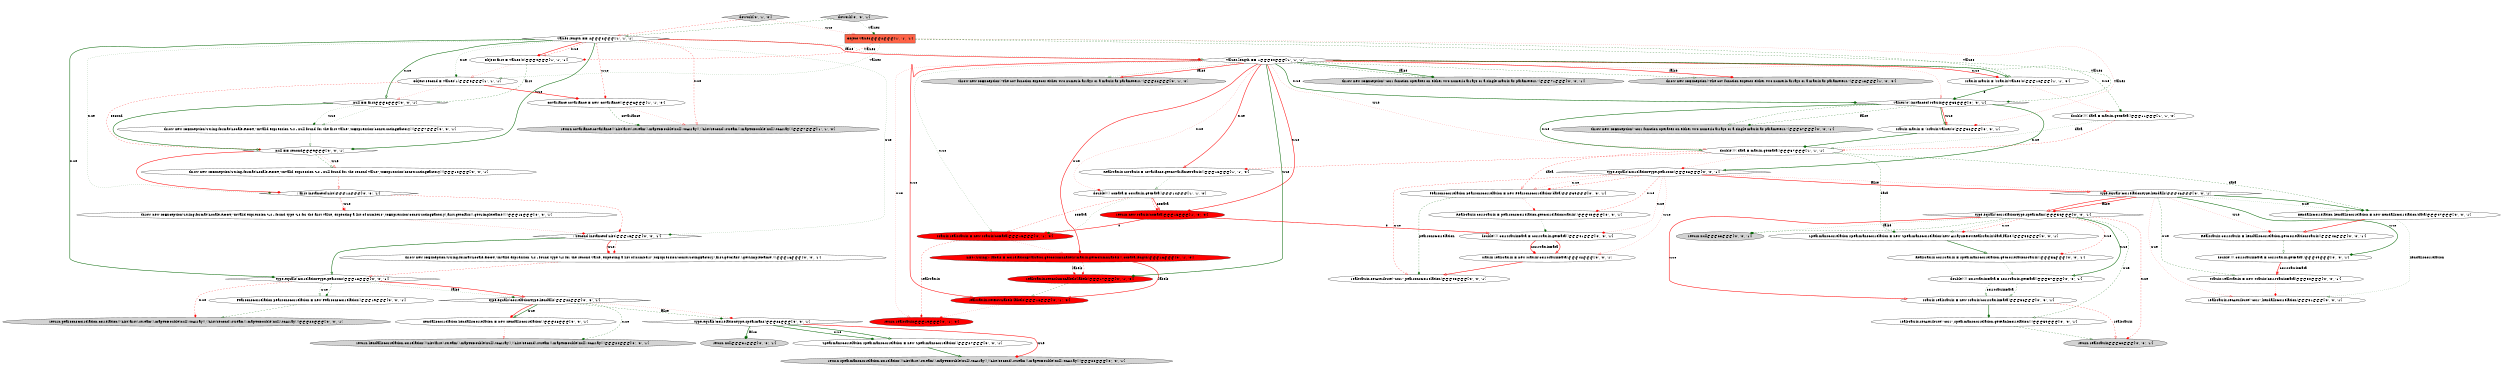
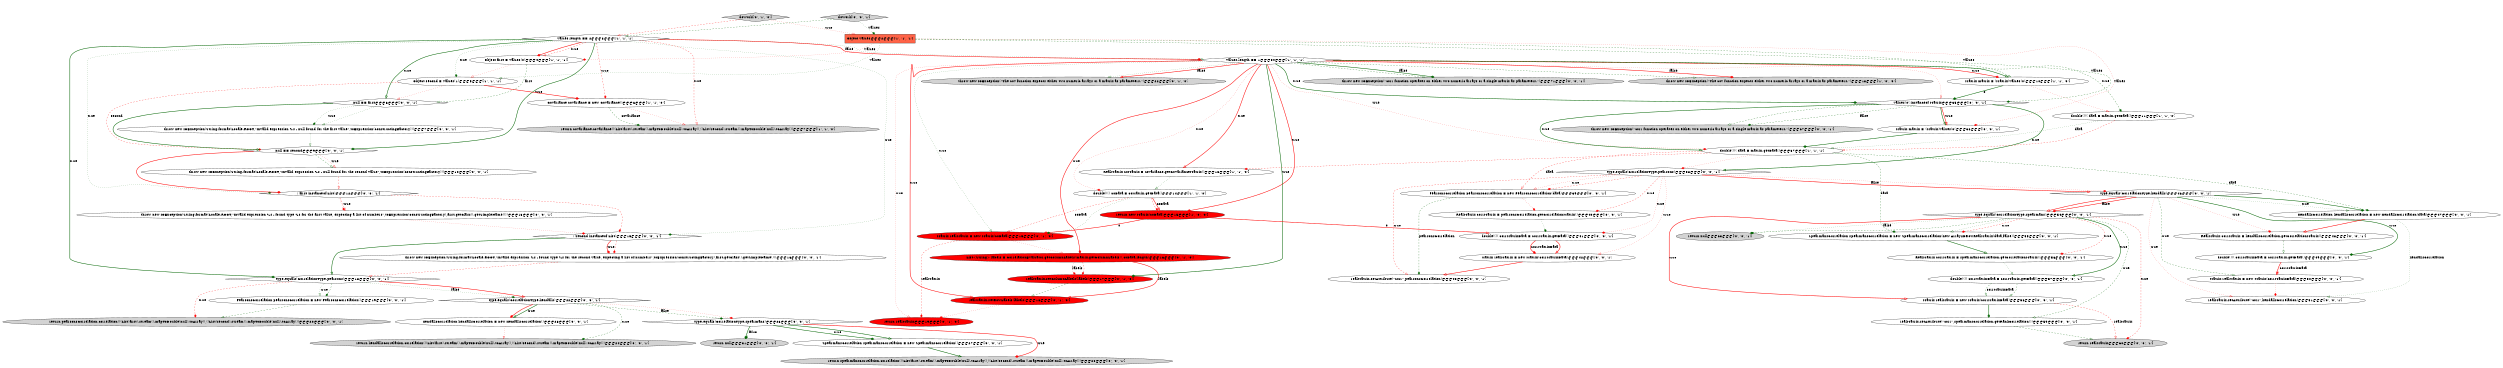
edge "Object values@@@2@@@['1', '1', '1']" -> "Object first = values(0(@@@4@@@['1', '1', '1']": style dashed -> dotted
edge "values.length == 1@@@34@@@['1', '1', '1']" -> "double(((( data = matrix.getData()@@@37@@@['1', '1', '1']": arrowhead onormal -> diamond
